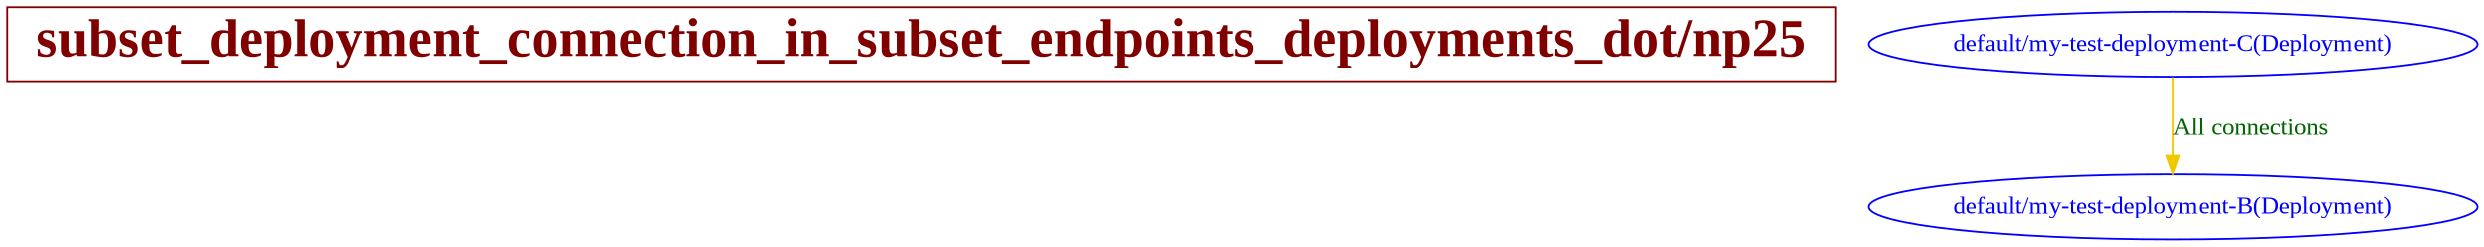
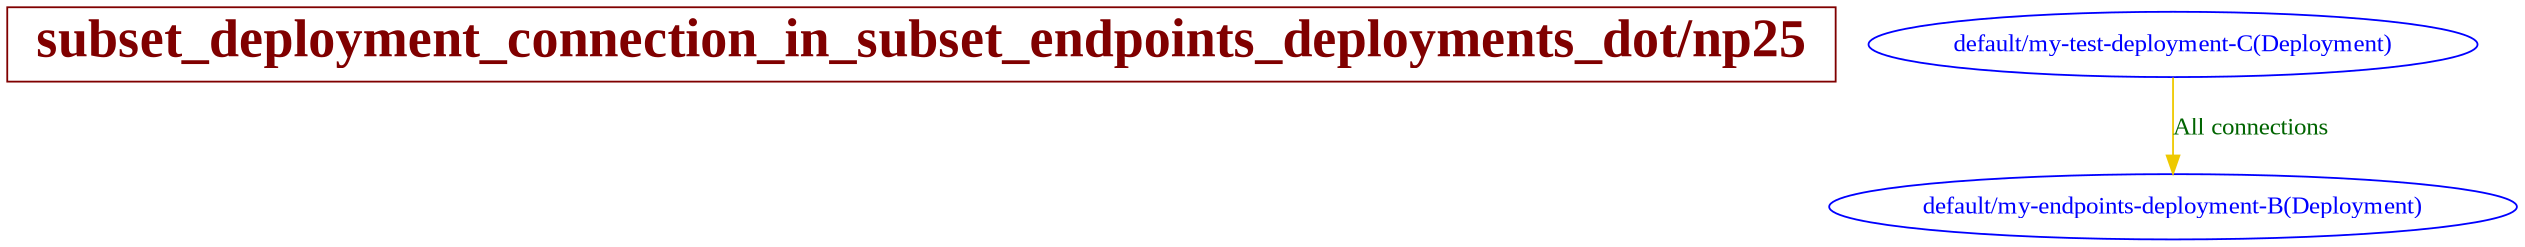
node "default/my-test-deployment-B(Deployment)": label "default/my-test-deployment-B(Deployment)" -> "default/my-endpoints-deployment-B(Deployment)"
